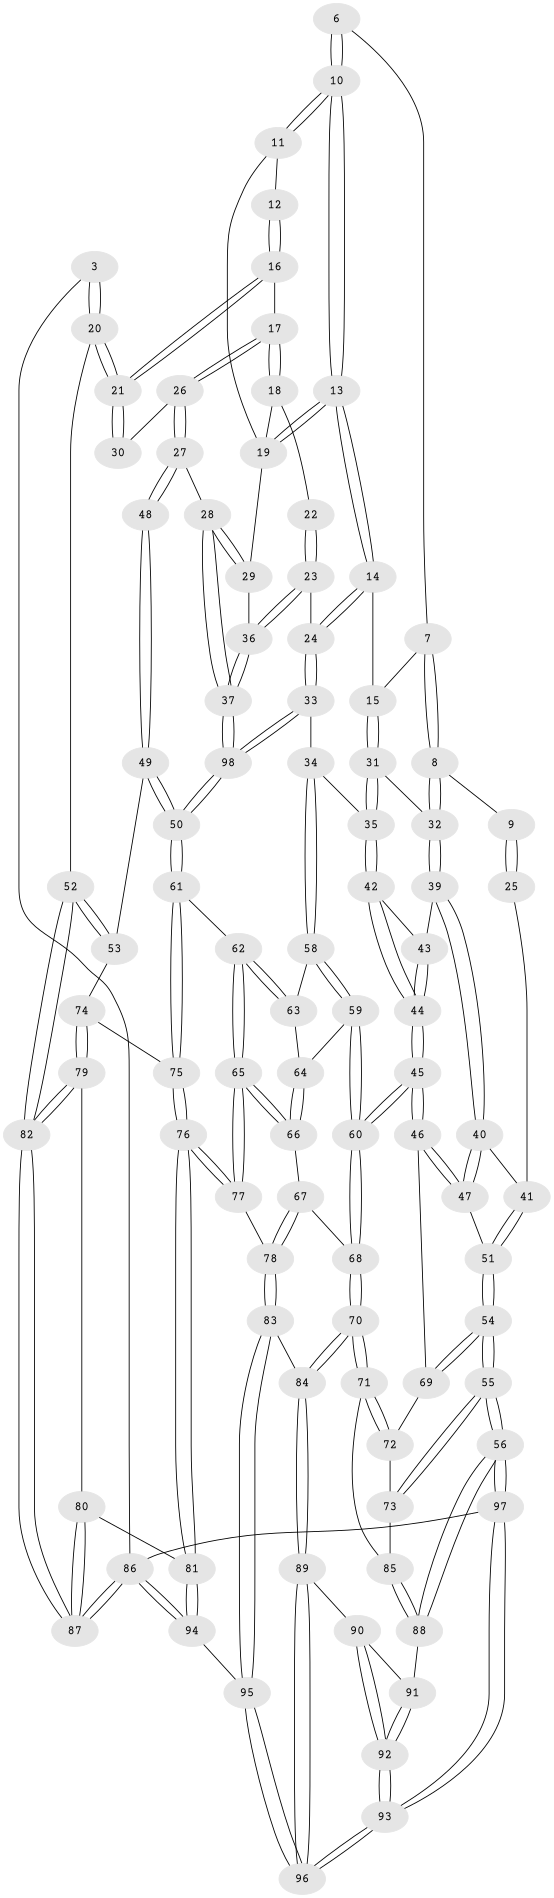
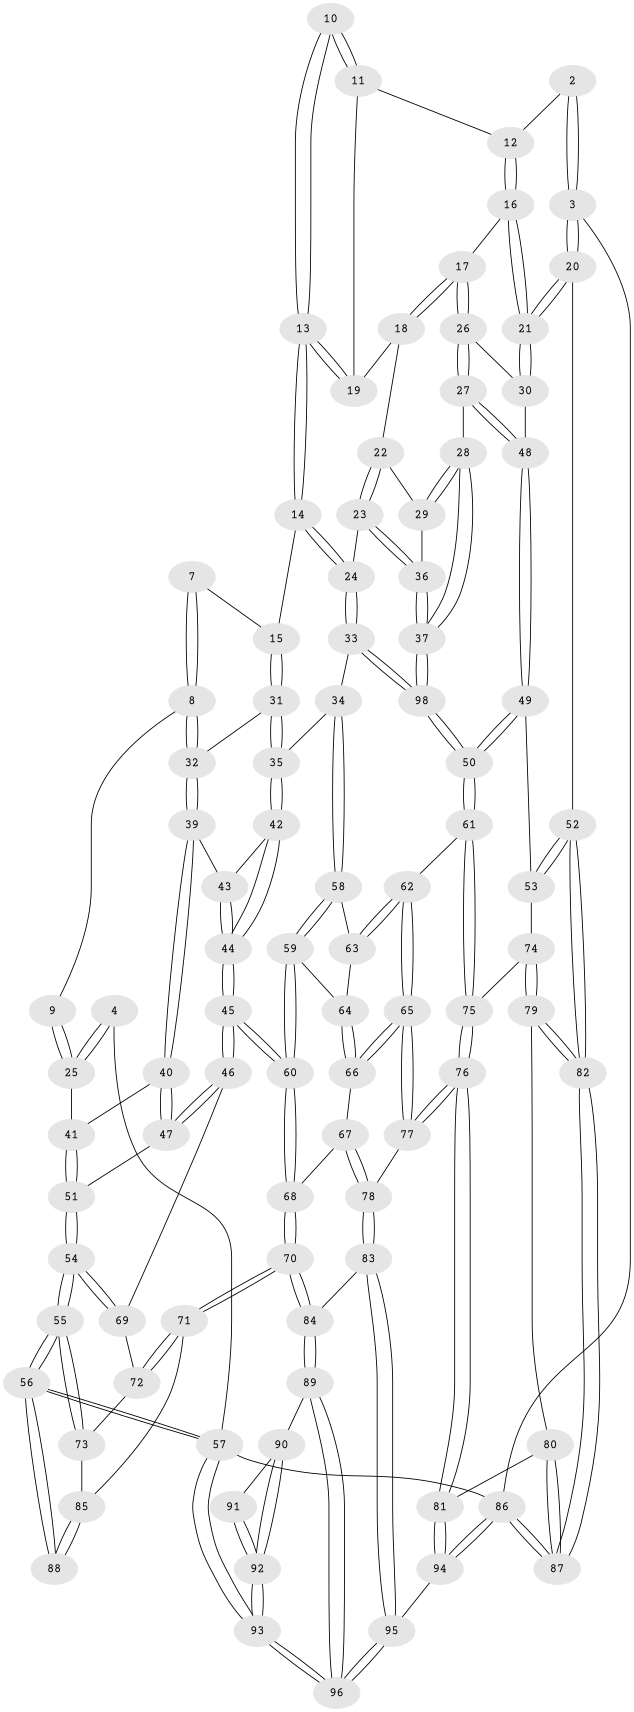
node "6": removed
node "2": added
edge "30" -- "48": added
edge "19" -- "29": now "22" -- "29"
node "4": added
node "97": label "97" -> "57"
edge "88" -- "91": removed
